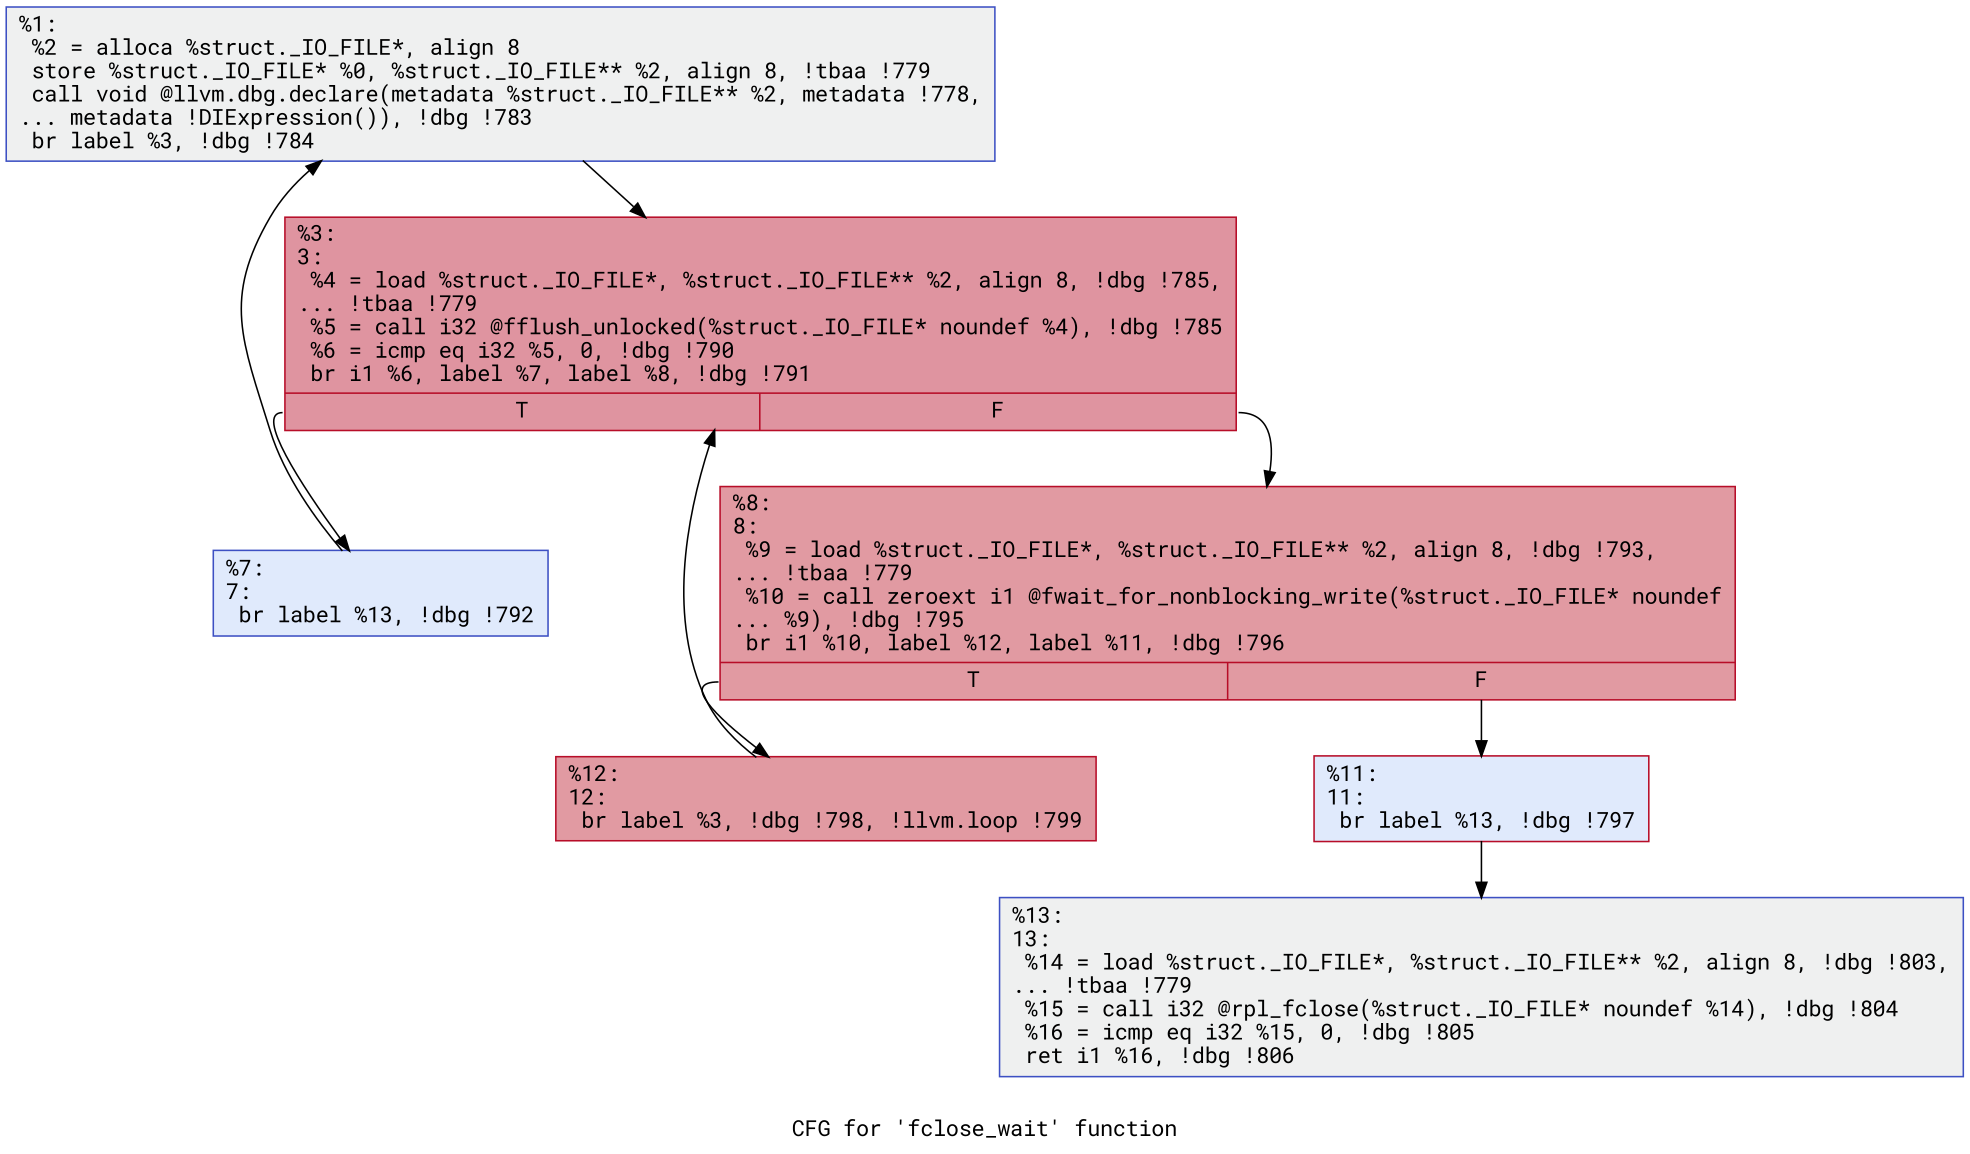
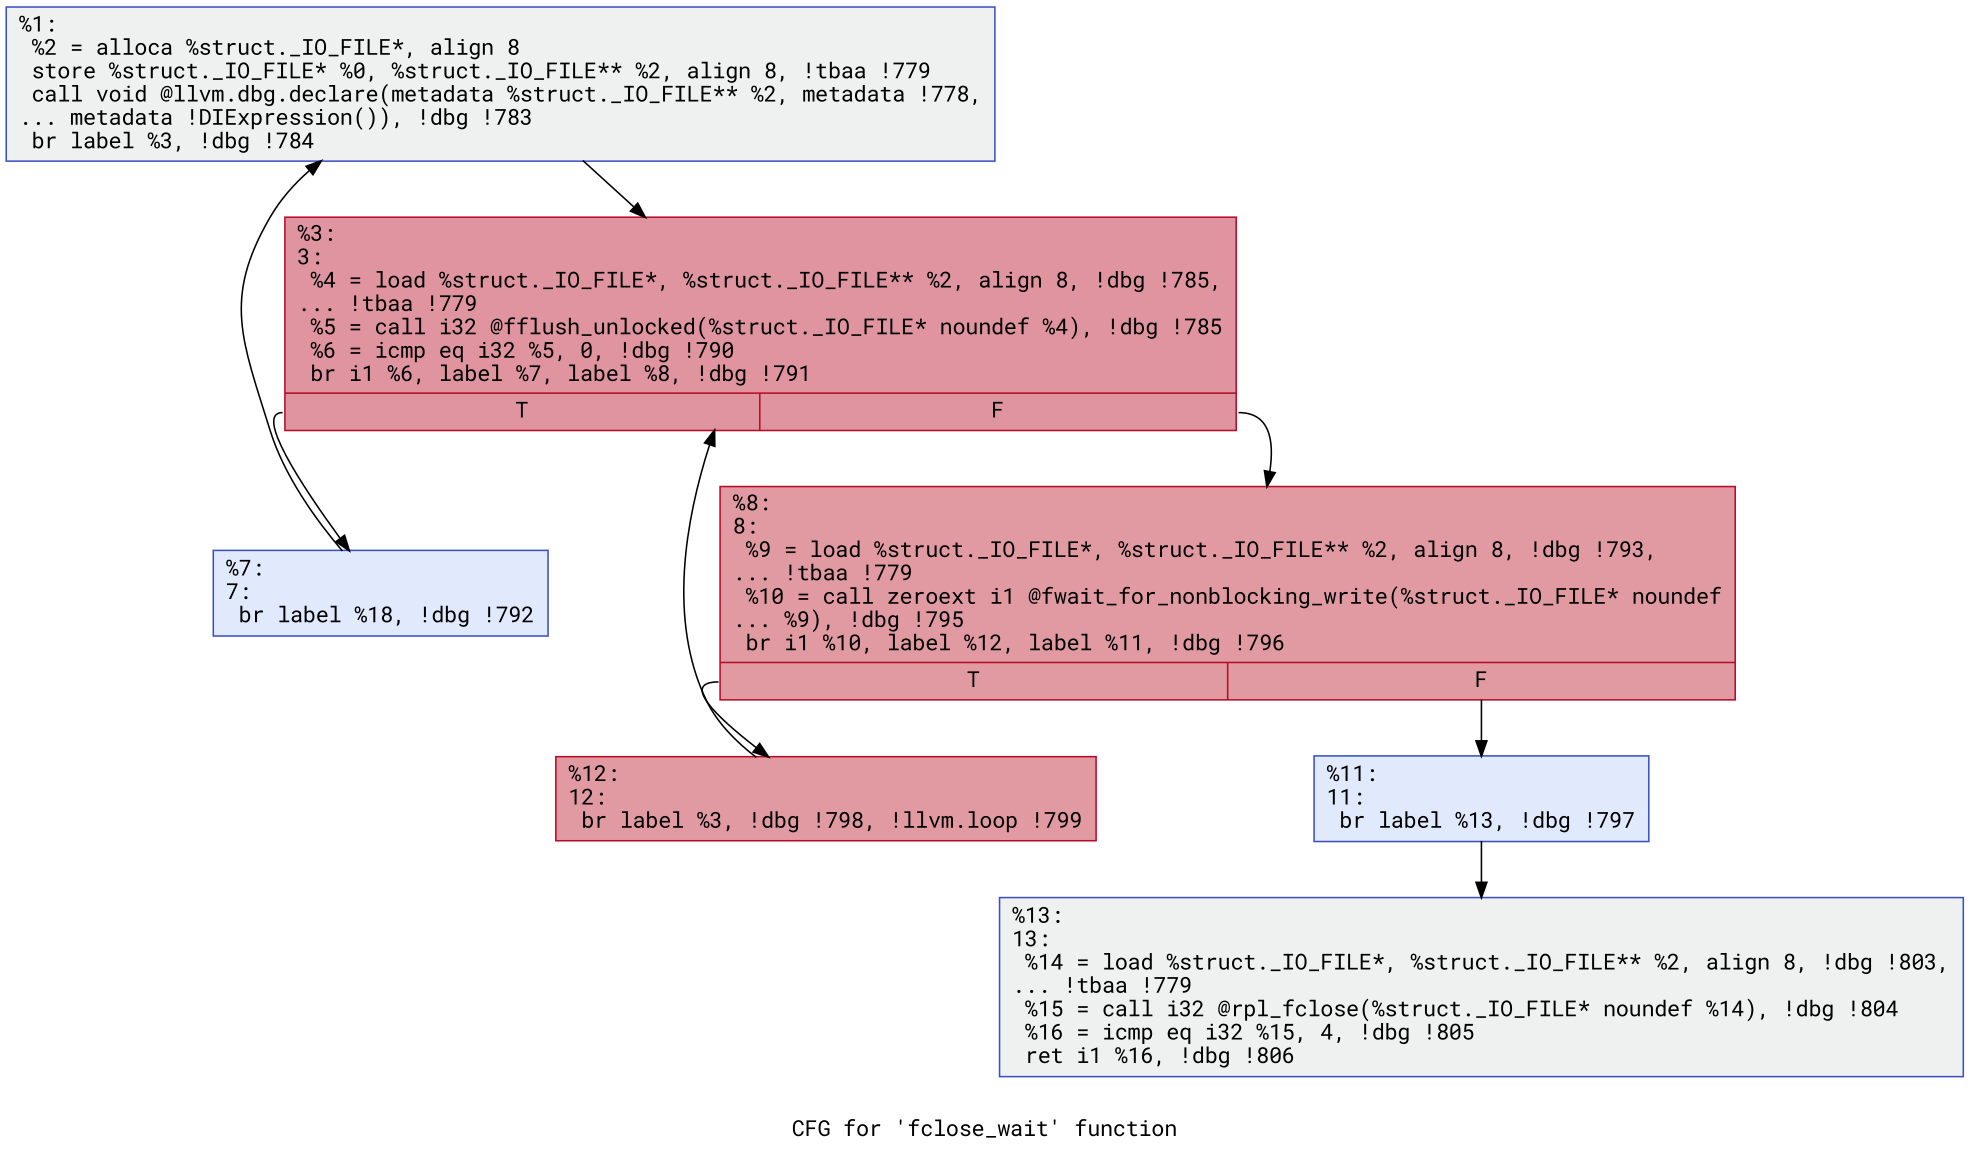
node "%7:": text "br label %13, !dbg !792" -> "br label %18, !dbg !792"
node "%11:": color #b70d28ff -> #3d50c3ff
node "%13:": text "%16 = icmp eq i32 %15, 0, !dbg !805" -> "%16 = icmp eq i32 %15, 4, !dbg !805"
